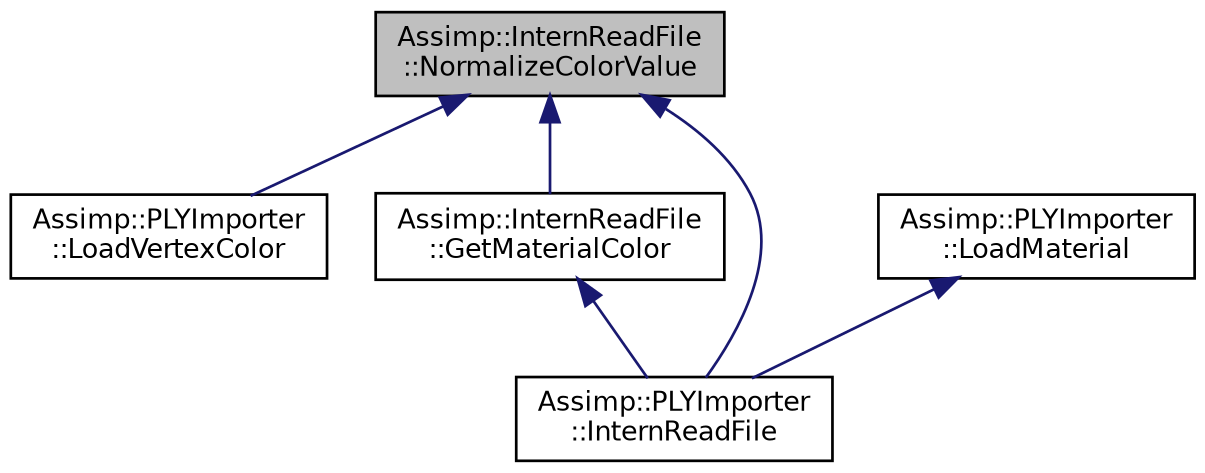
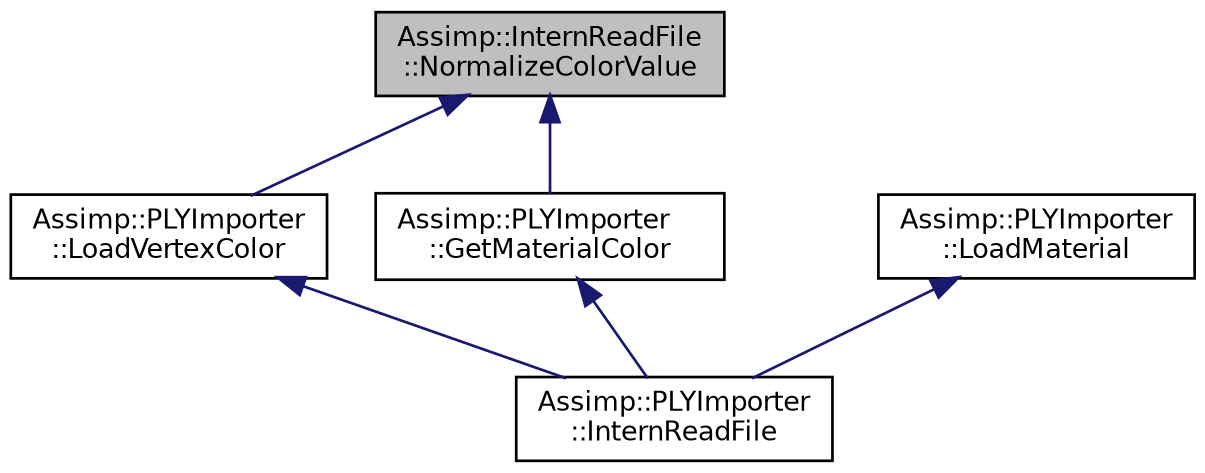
edge "Assimp::PLYImporter ::InternReadFile" -> "Assimp::InternReadFile ::NormalizeColorValue": now "Assimp::PLYImporter ::InternReadFile" -> "Assimp::PLYImporter ::LoadVertexColor"
node "Assimp::InternReadFile ::GetMaterialColor": label "Assimp::InternReadFile ::GetMaterialColor" -> "Assimp::PLYImporter ::GetMaterialColor"
